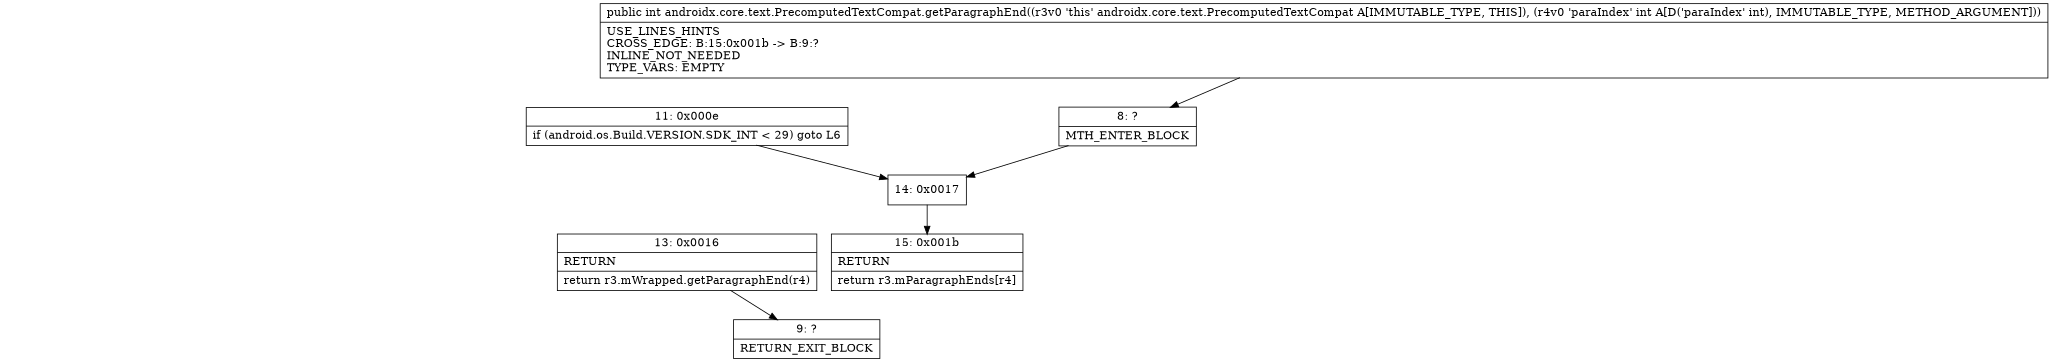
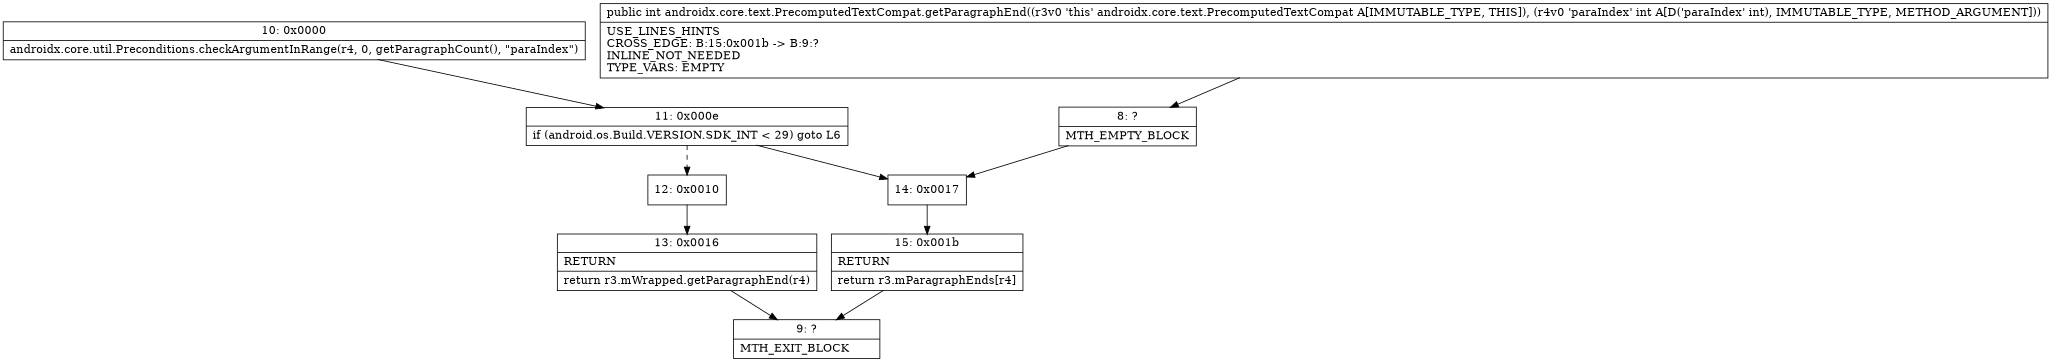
node "10: 0x0000": added
node "8: ?": text "MTH_ENTER_BLOCK" -> "MTH_EMPTY_BLOCK"
node "12: 0x0010": added
edge "15: 0x001b" -> "9: ?": added
node "9: ?": text "RETURN_EXIT_BLOCK" -> "MTH_EXIT_BLOCK"
